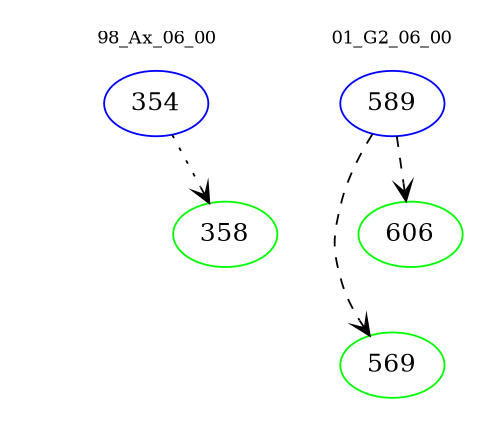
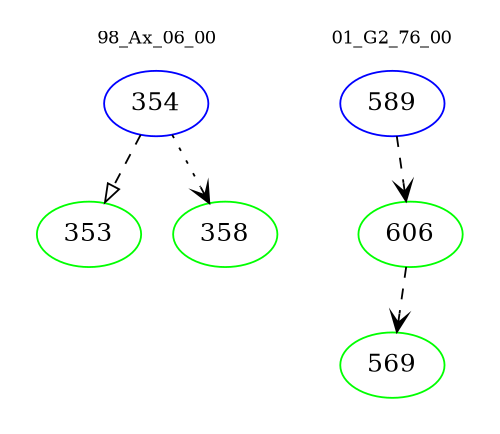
cluster "01_G2_06_00": label "01_G2_06_00" -> "01_G2_76_00"
edge "589" -> "569": now "606" -> "569"
node "353": added
